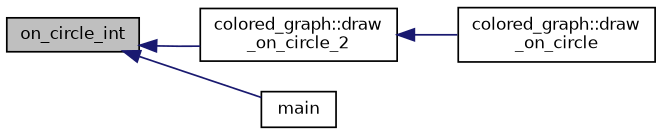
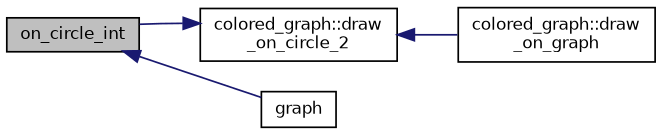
node "colored_graph::draw _on_circle": label "colored_graph::draw _on_circle" -> "colored_graph::draw _on_graph"
edge "colored_graph::draw _on_circle_2" -> "on_circle_int": reversed
node "main": label "main" -> "graph"
